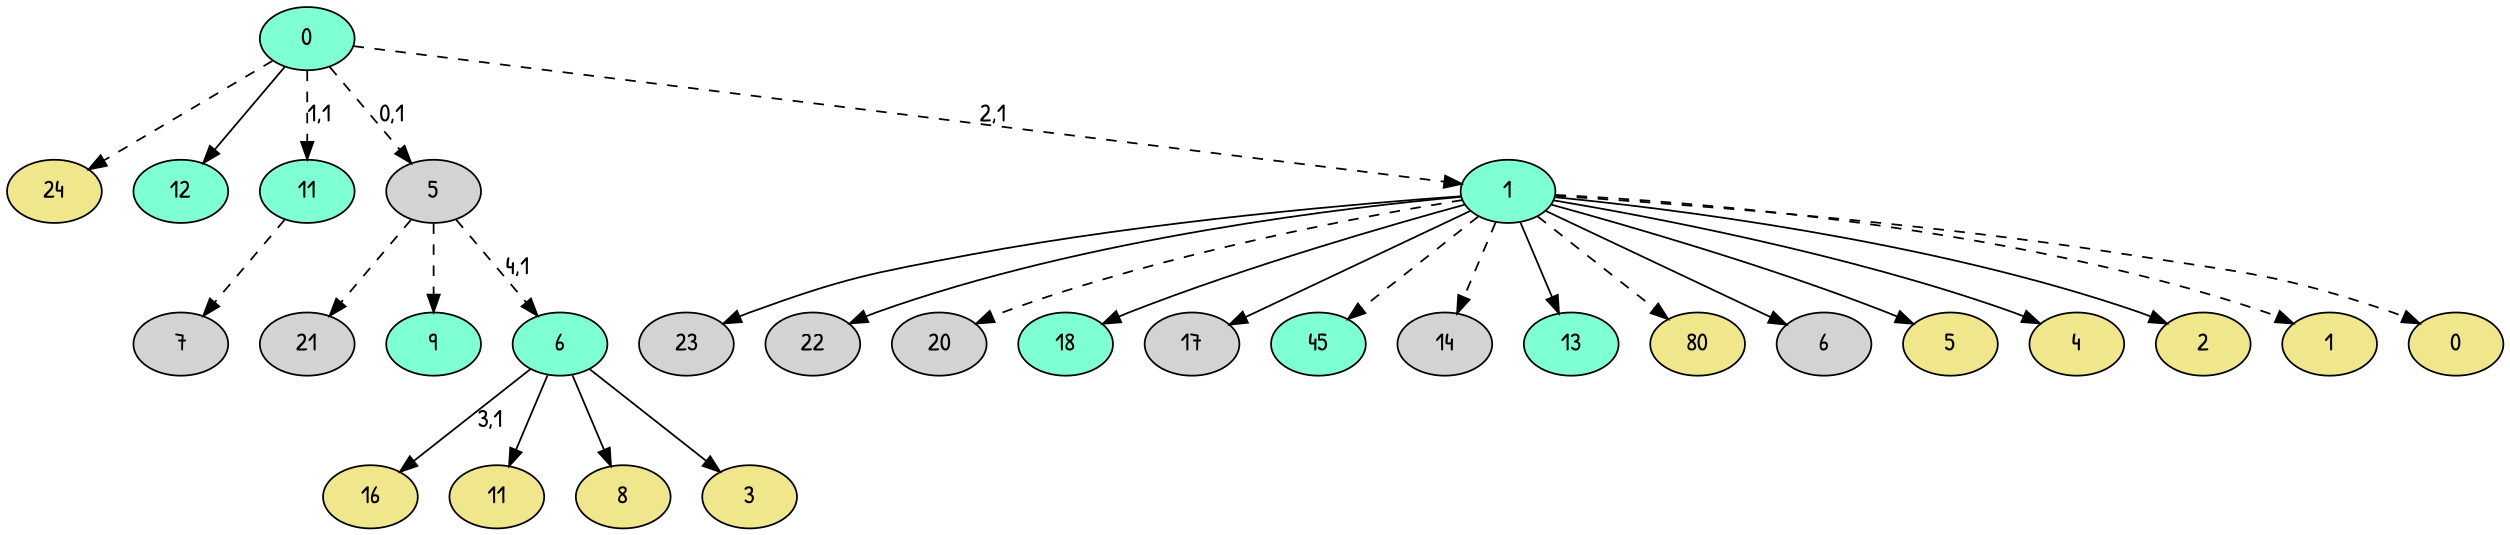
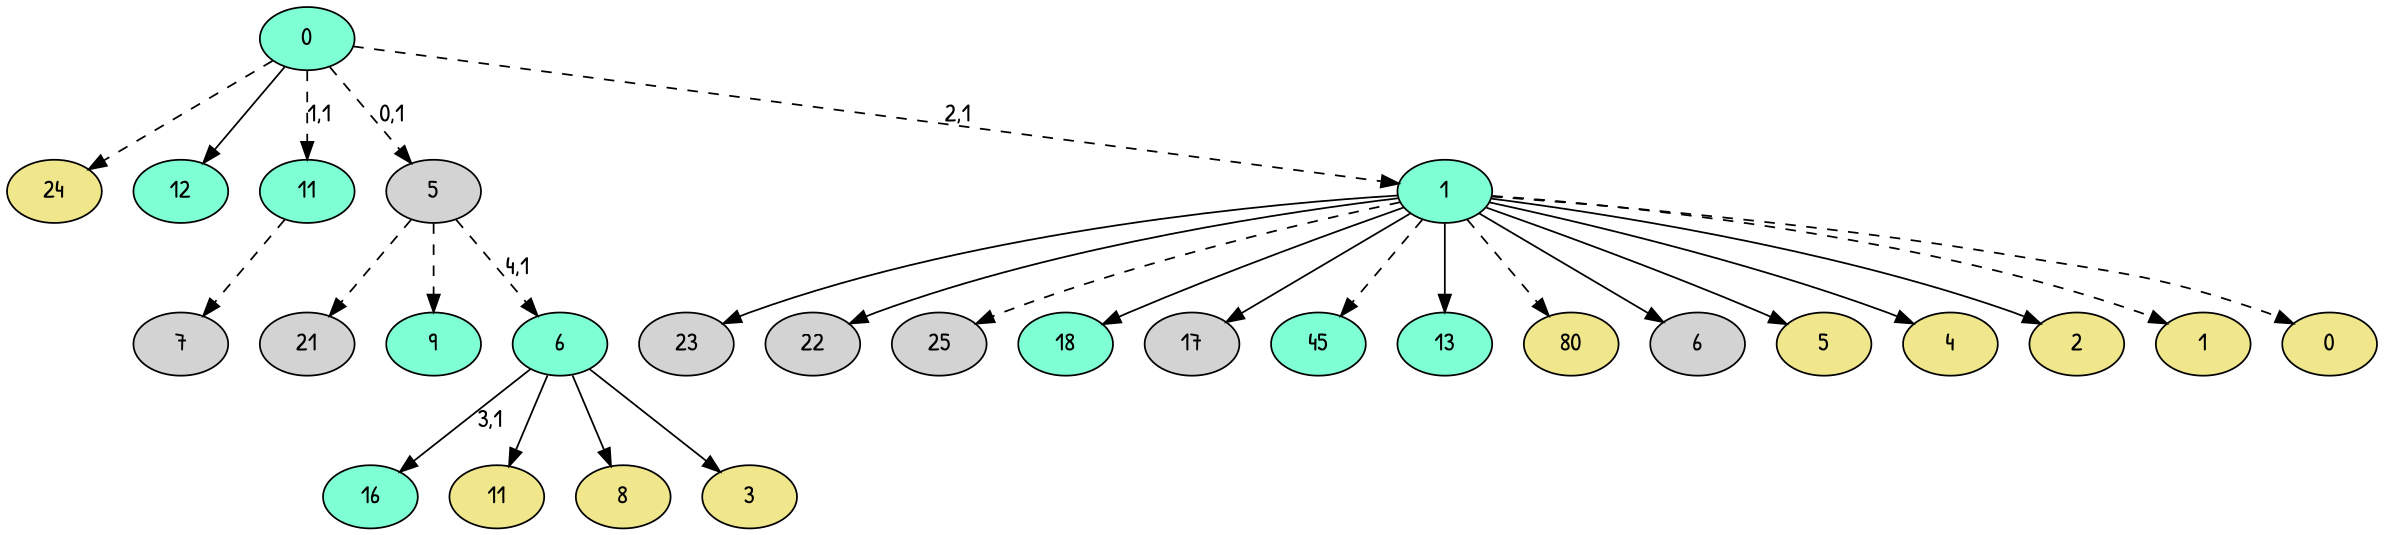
node "20": label "20" -> "25"
node "14": removed
node "16": fillcolor khaki -> aquamarine
